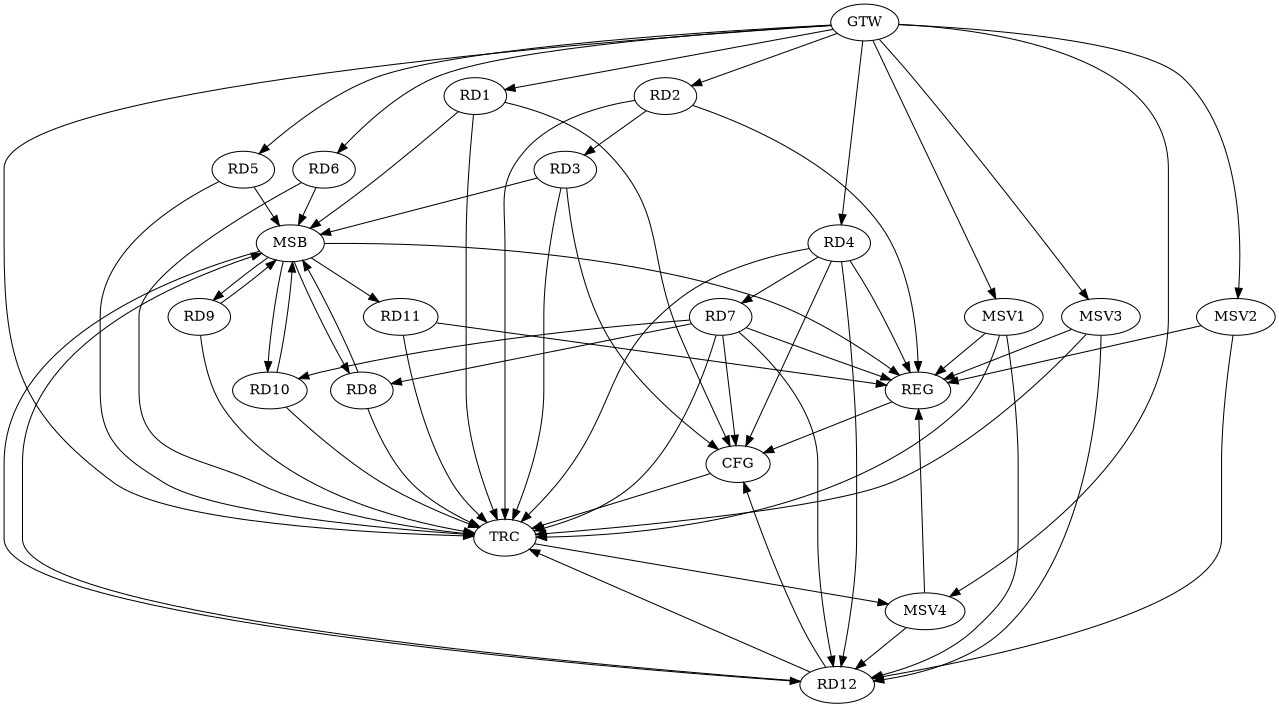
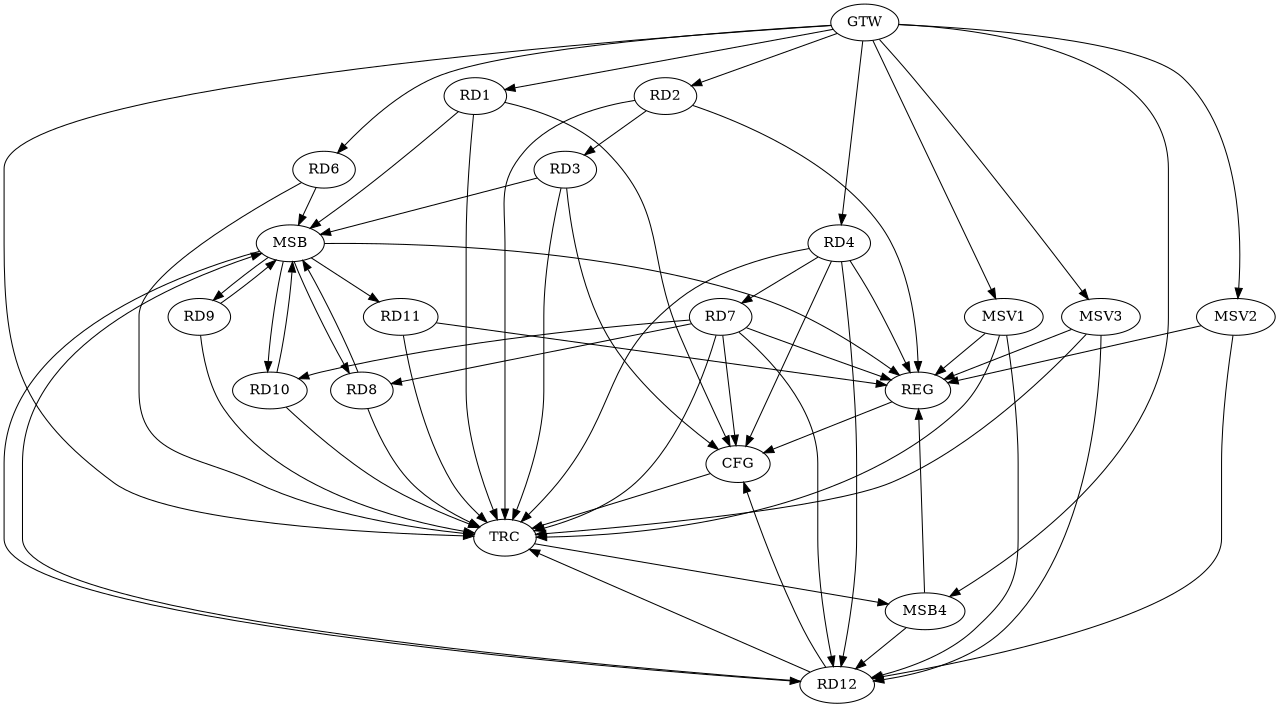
node "RD5": removed
node "MSV4": label "MSV4" -> "MSB4"
